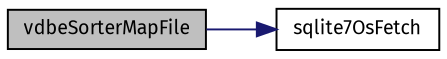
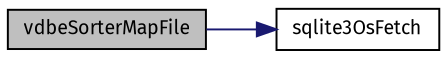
node "sqlite7OsFetch": label "sqlite7OsFetch" -> "sqlite3OsFetch"
